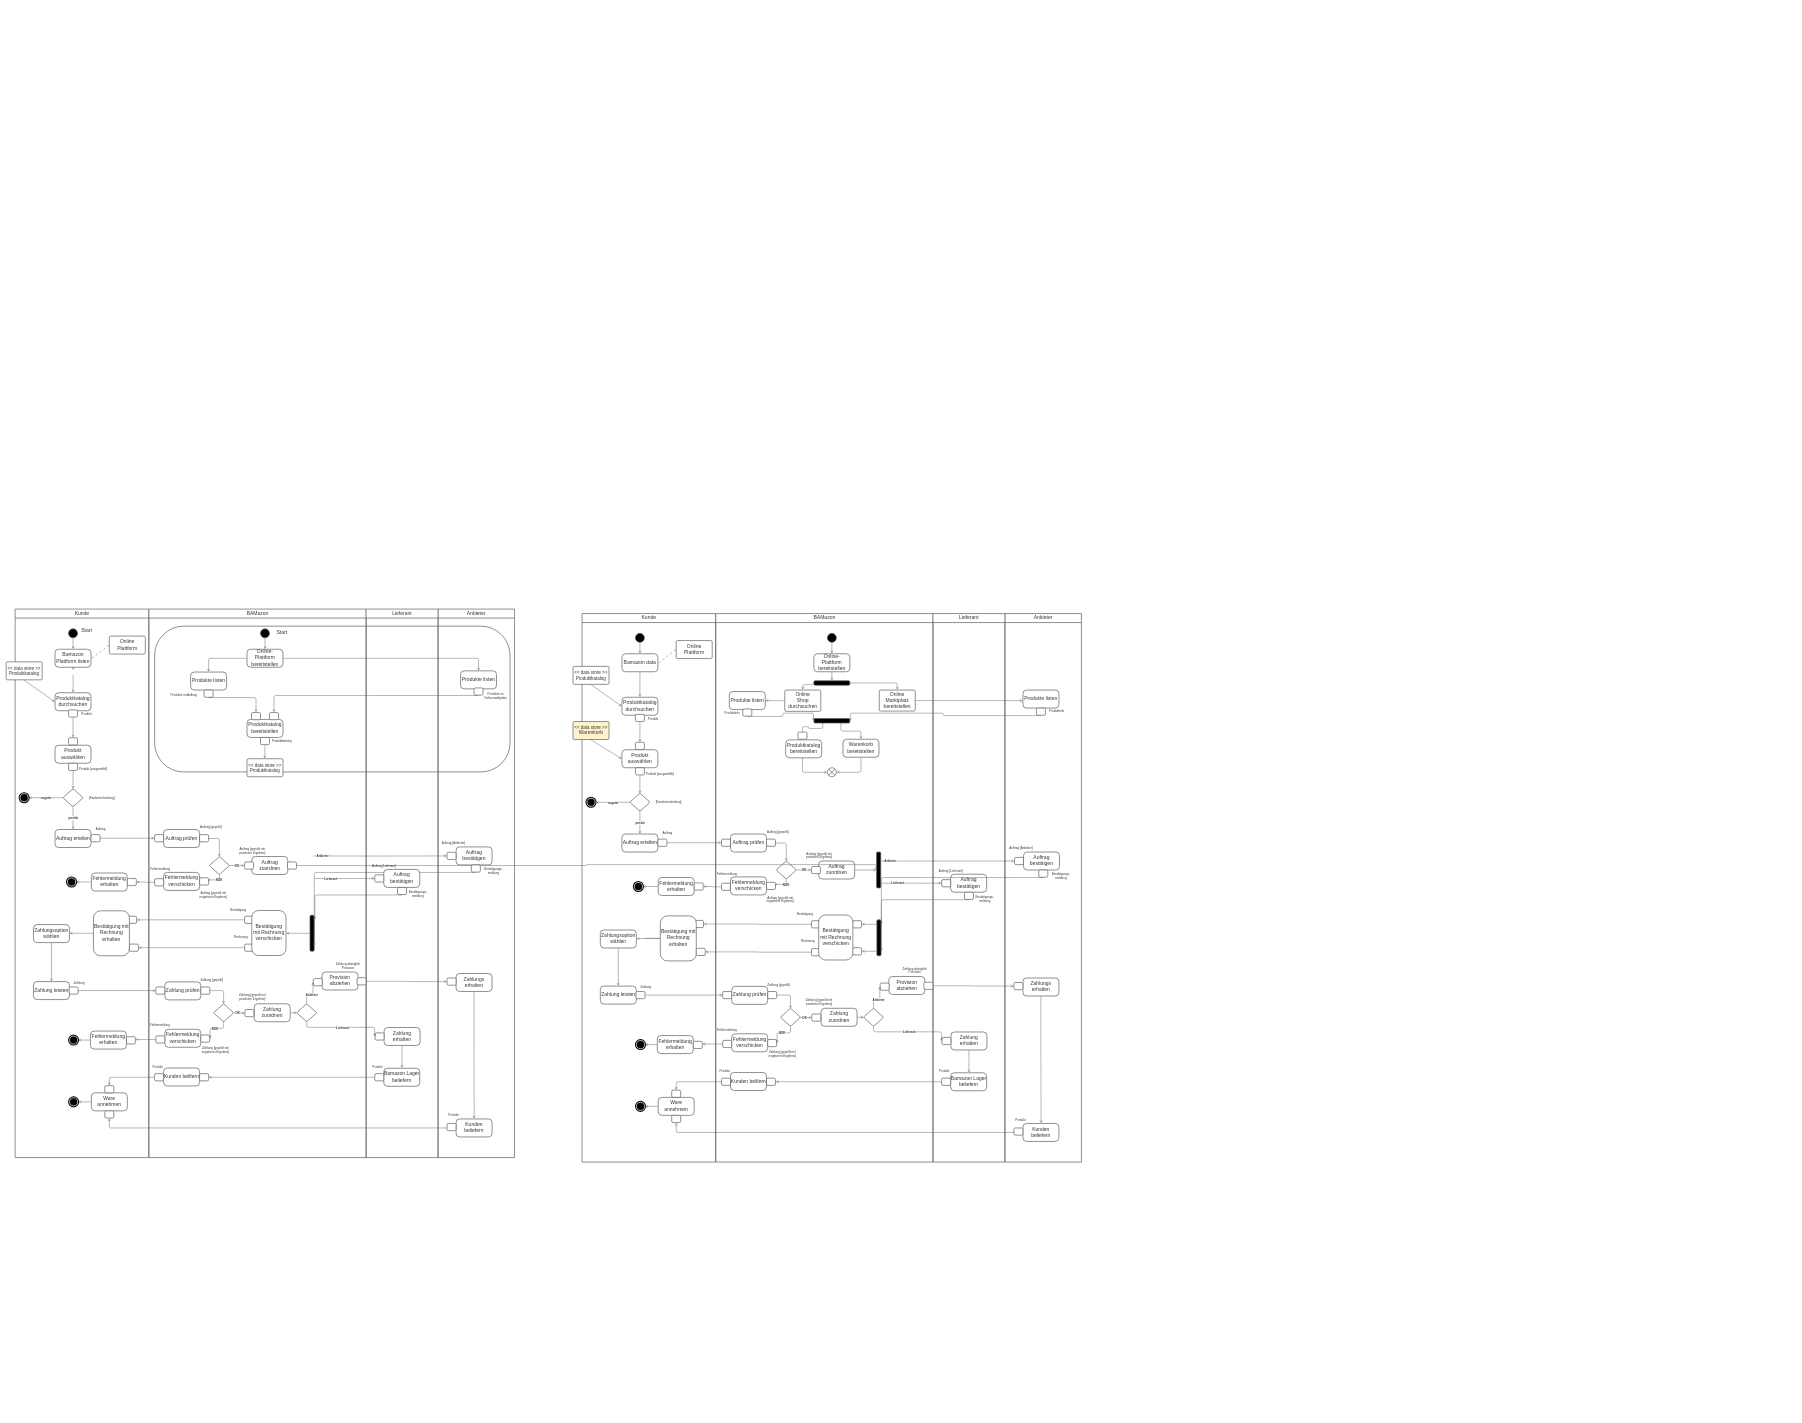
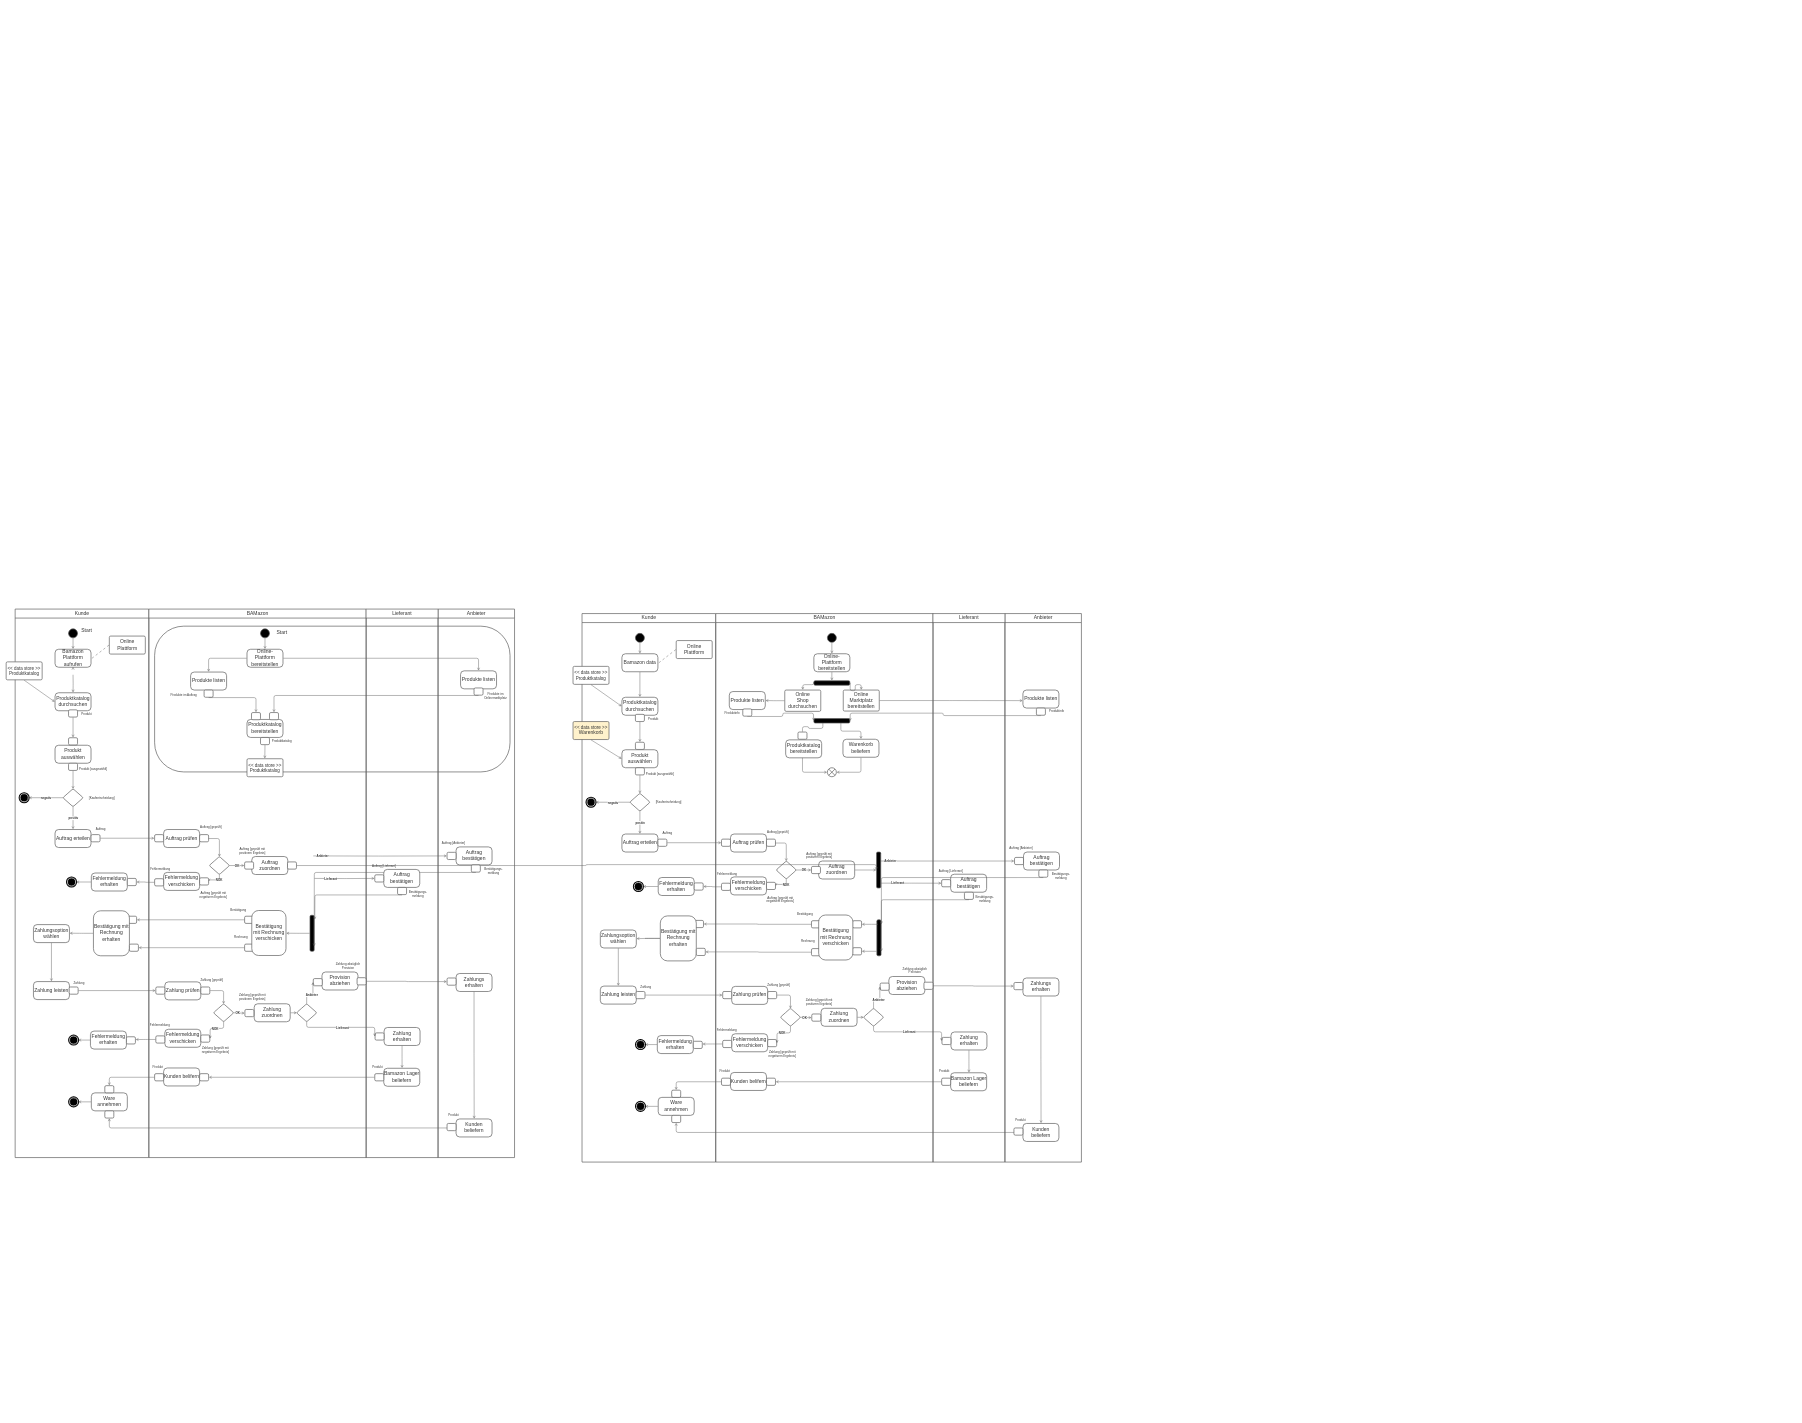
node "Bamazon Plattform listen": label "Bamazon Plattform listen" -> "Bamazon Plattform aufrufen"
node "Online Marktplatz bereitstellen": moved (897, 701) -> (861, 701)
node "Warenkorb bereitstellen": label "Warenkorb bereitstellen" -> "Warenkorb beliefern"
